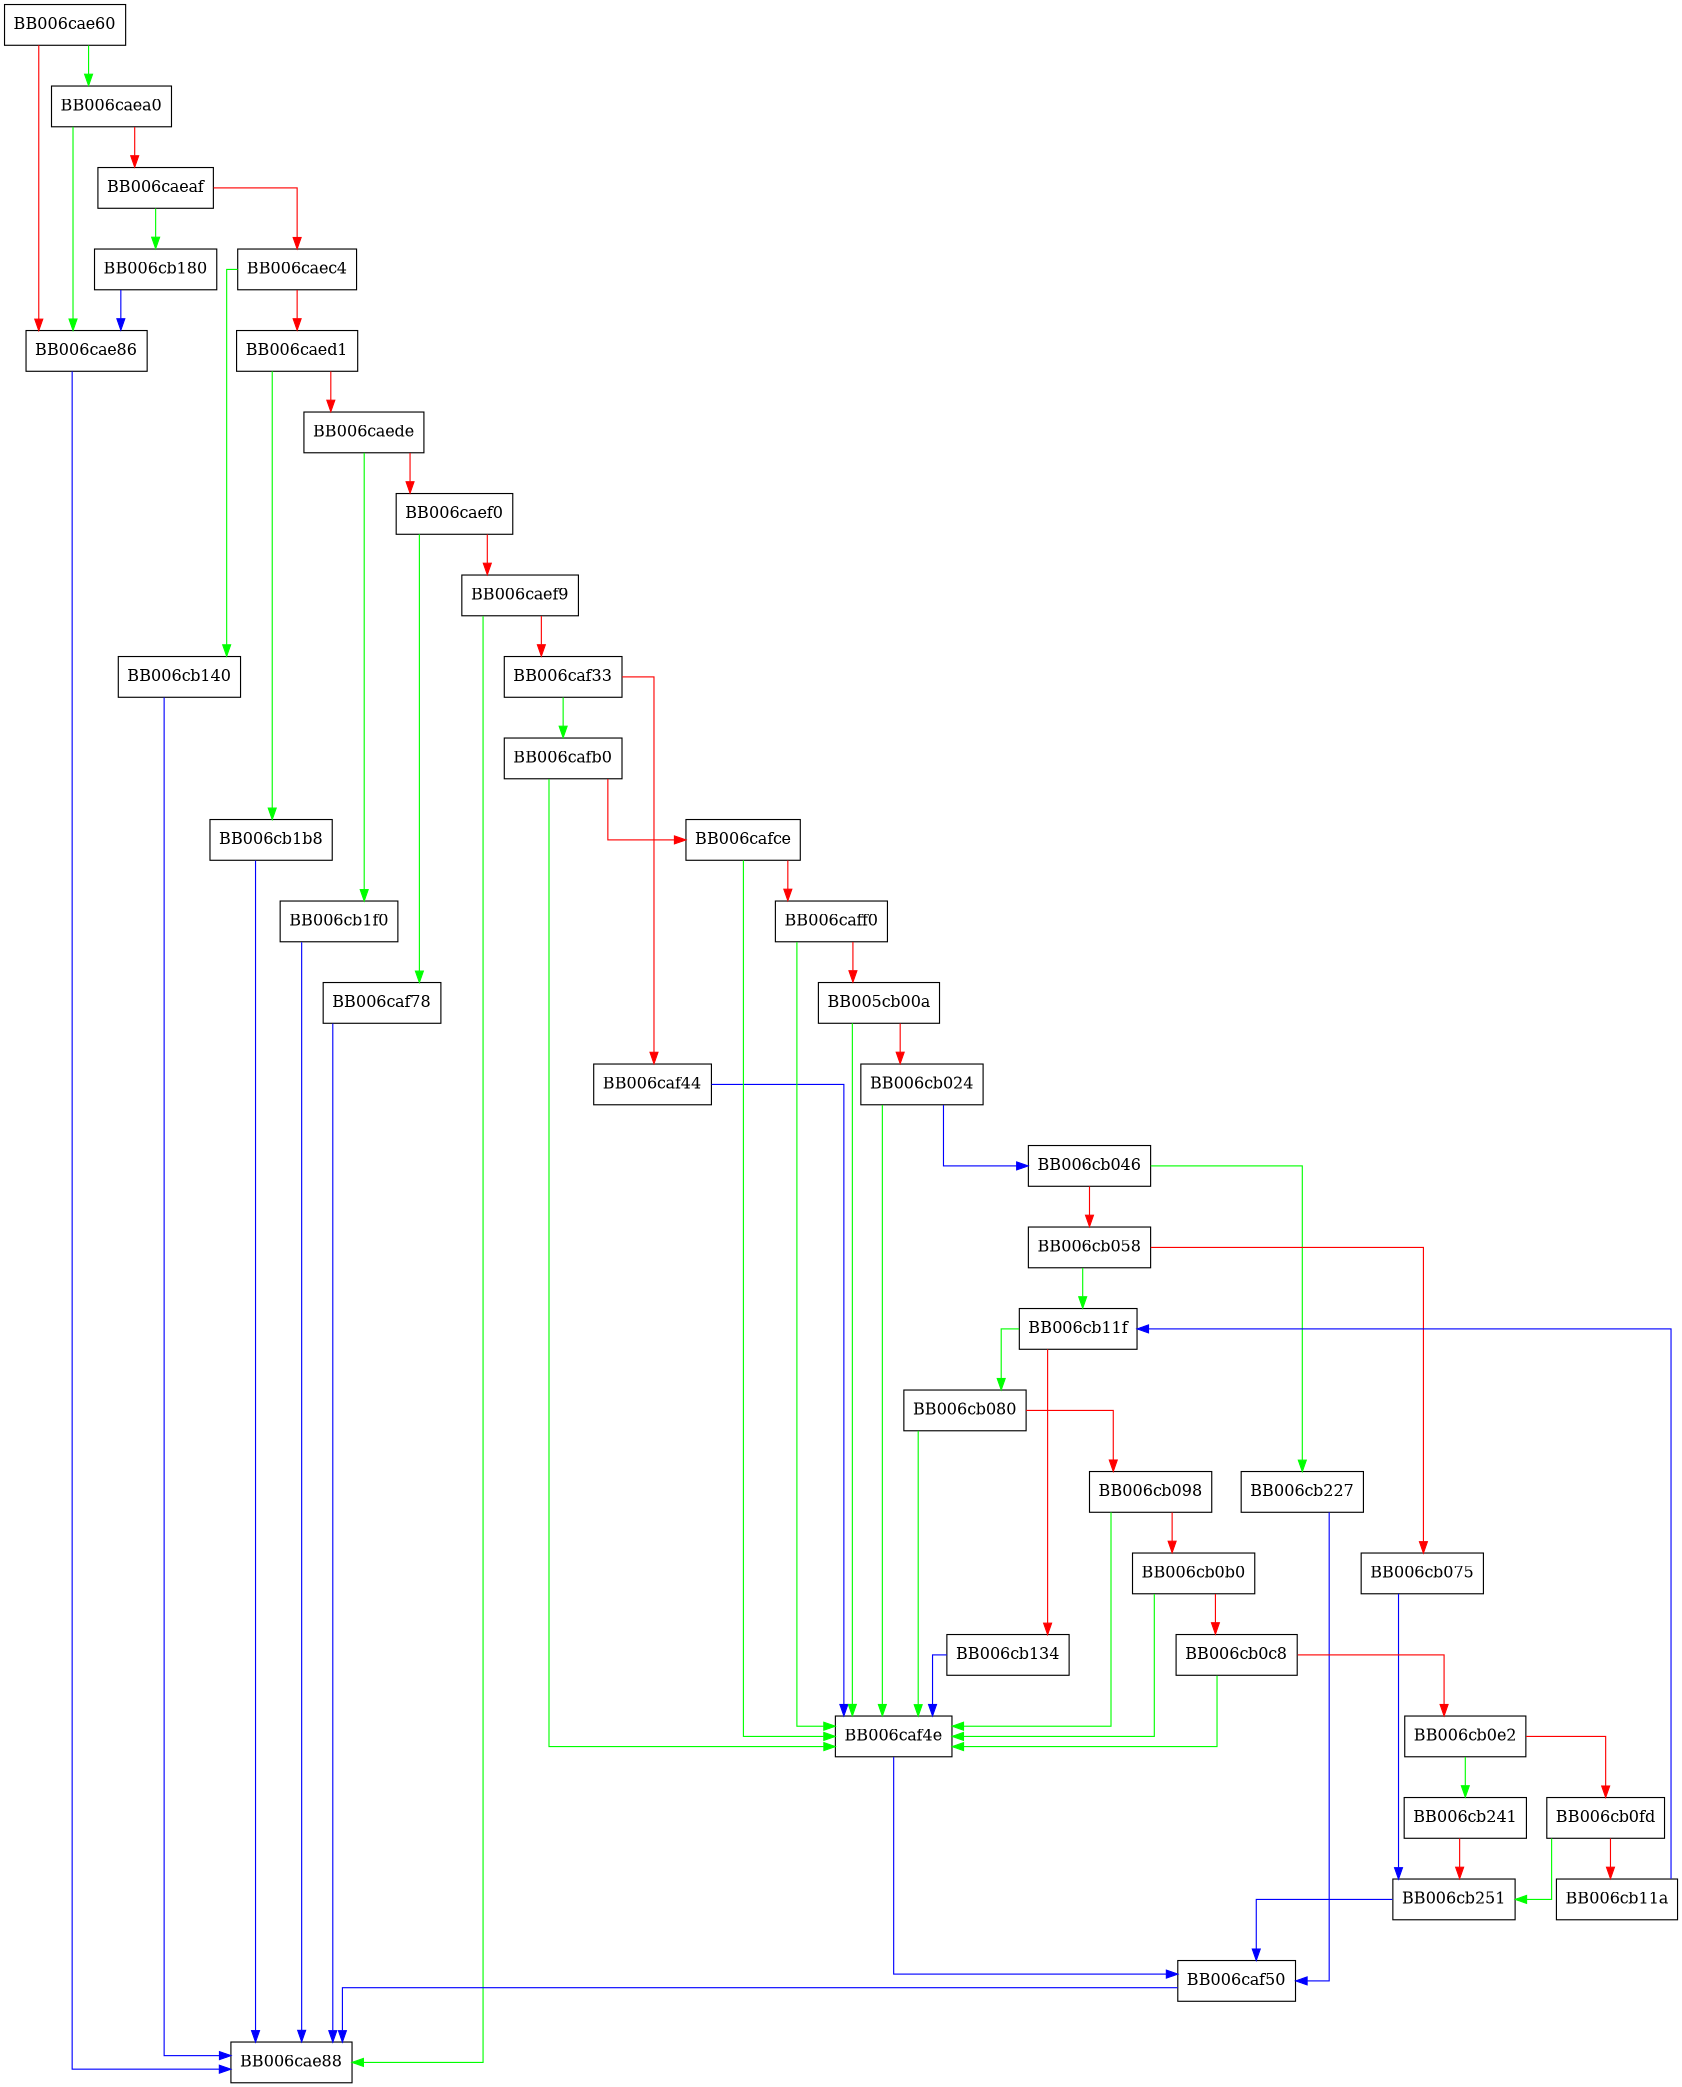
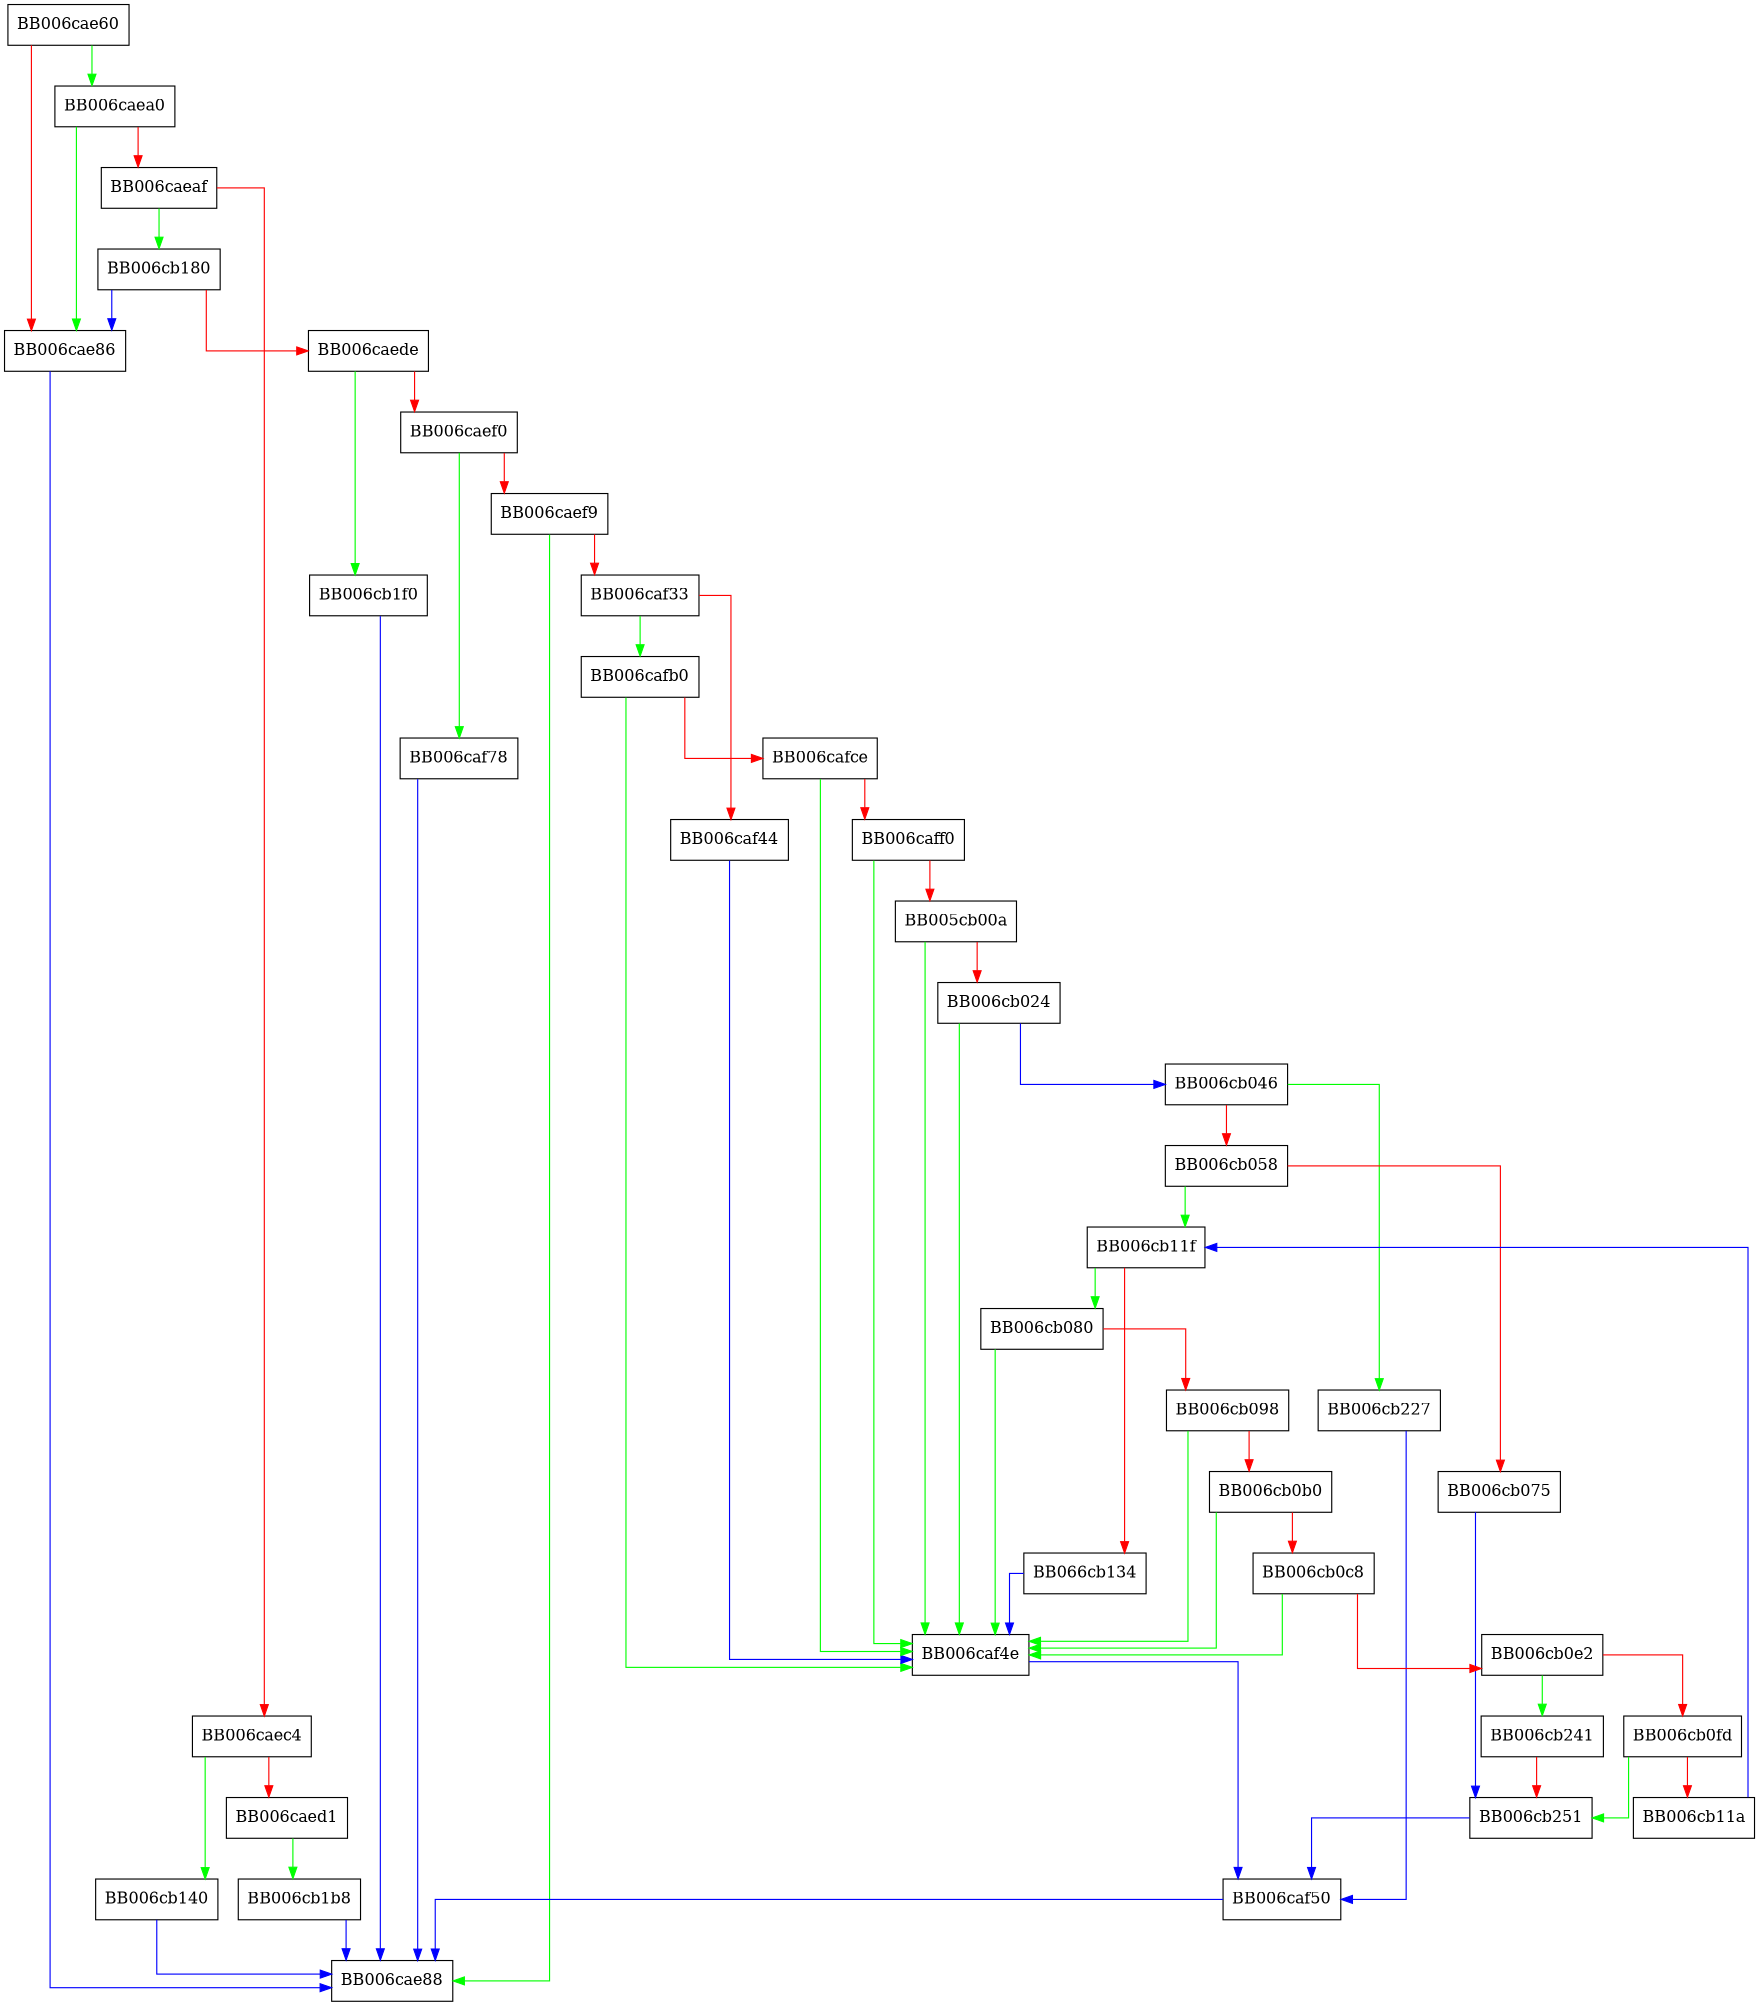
edge "BB006caed1" -> "BB006caede": now "BB006cb180" -> "BB006caede"
node "BB006cb134": label "BB006cb134" -> "BB066cb134"
